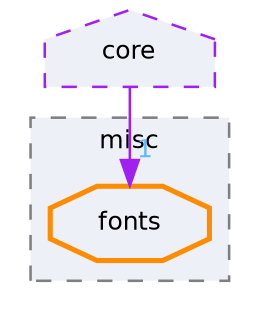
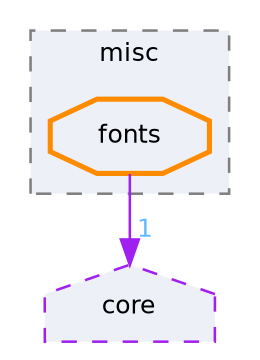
edge "core" -> "fonts": reversed
